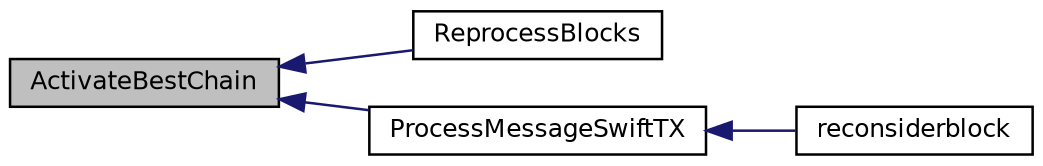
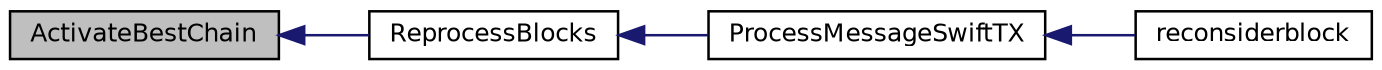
edge "ProcessMessageSwiftTX" -> "ActivateBestChain": now "ProcessMessageSwiftTX" -> "ReprocessBlocks"
